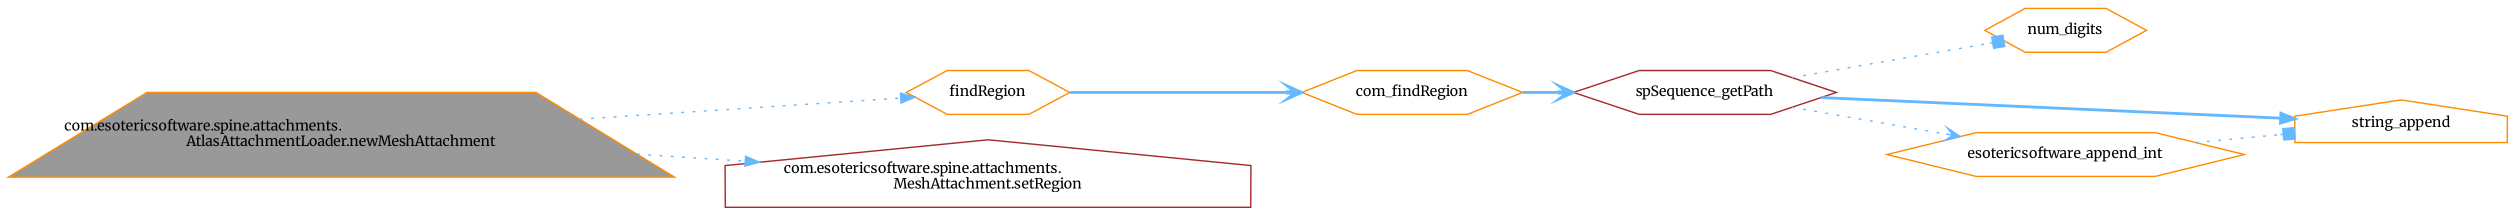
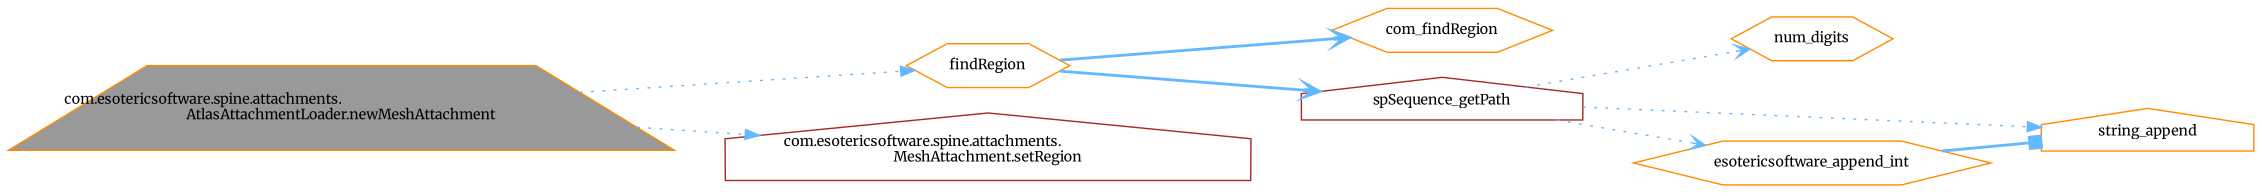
edge "spSequence_getPath" -> "num_digits": arrowhead box -> vee
edge "com_findRegion" -> "spSequence_getPath": now "findRegion" -> "spSequence_getPath"
node "spSequence_getPath": shape hexagon -> house
edge "spSequence_getPath" -> "string_append": style bold -> dotted
edge "esotericsoftware_append_int" -> "string_append": style dotted -> bold
